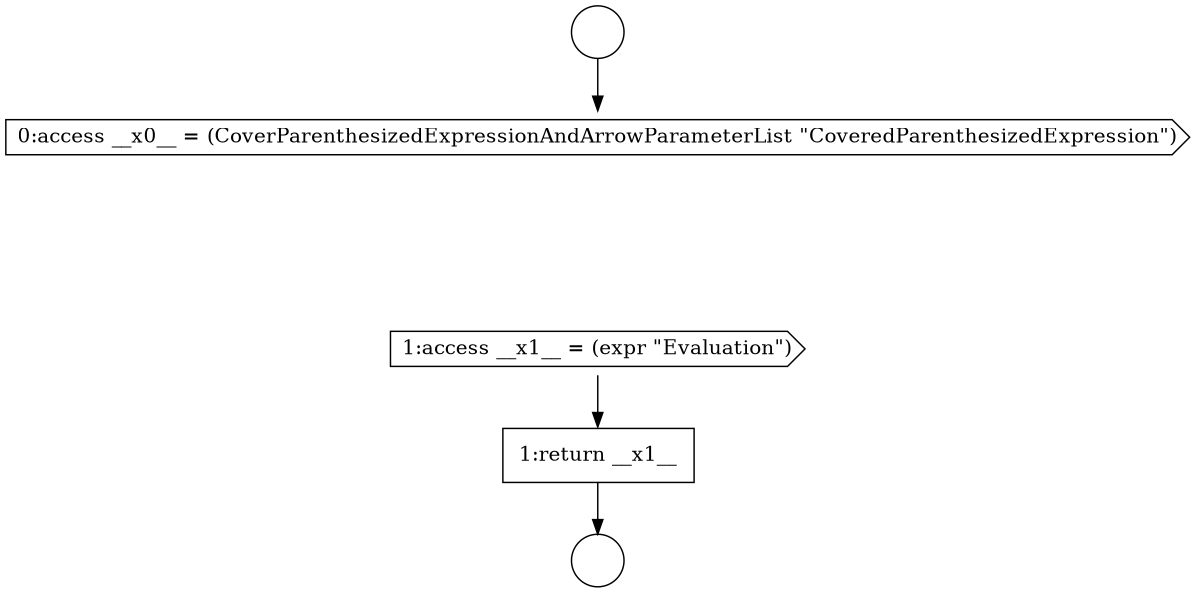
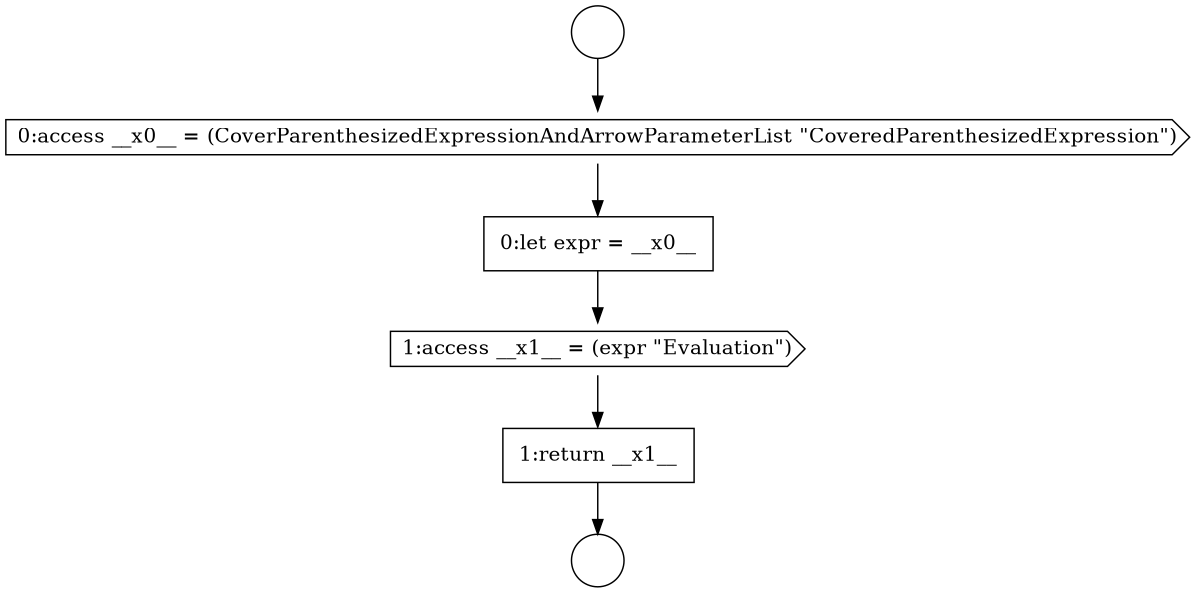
node "0:let expr = __x0__": added
